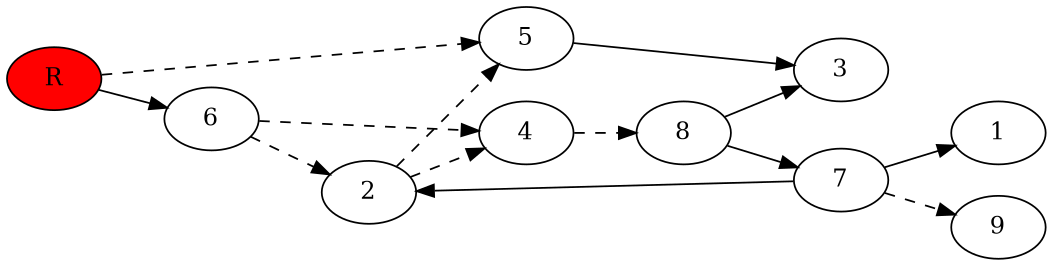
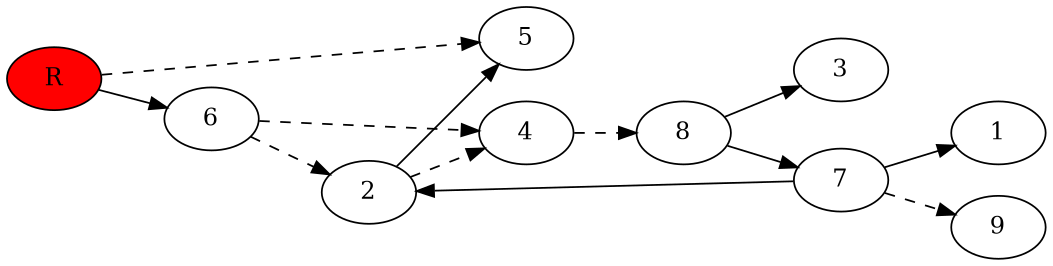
edge "5" -> "3": removed
edge "2" -> "5": style dashed -> solid
